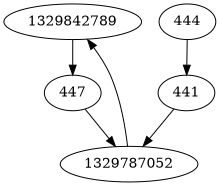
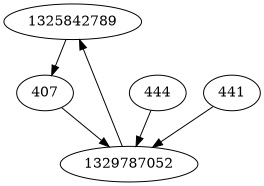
node "1329842789": label "1329842789" -> "1325842789"
edge "444" -> "441": now "444" -> "1329787052"
node "447": label "447" -> "407"
